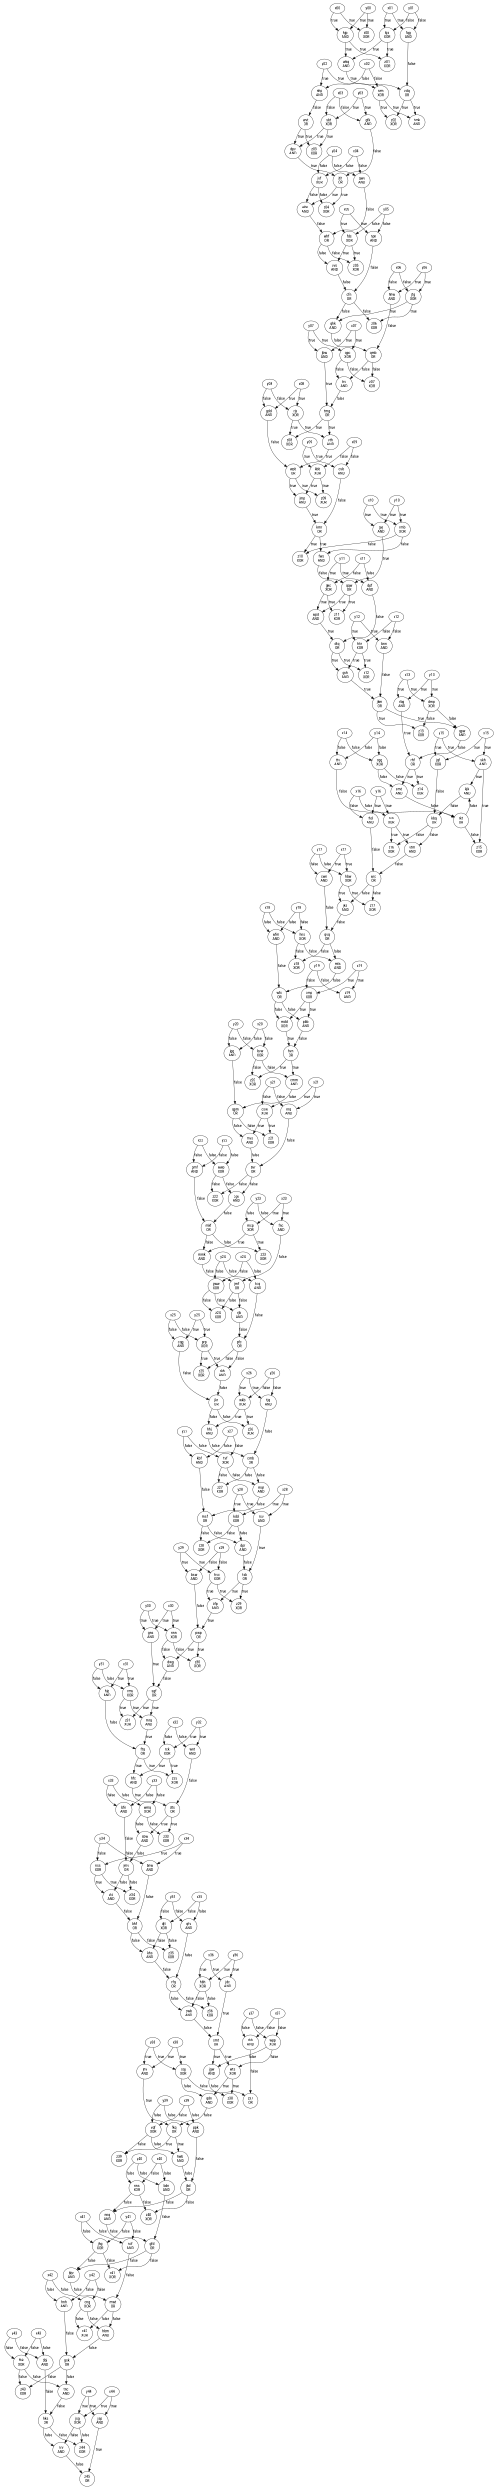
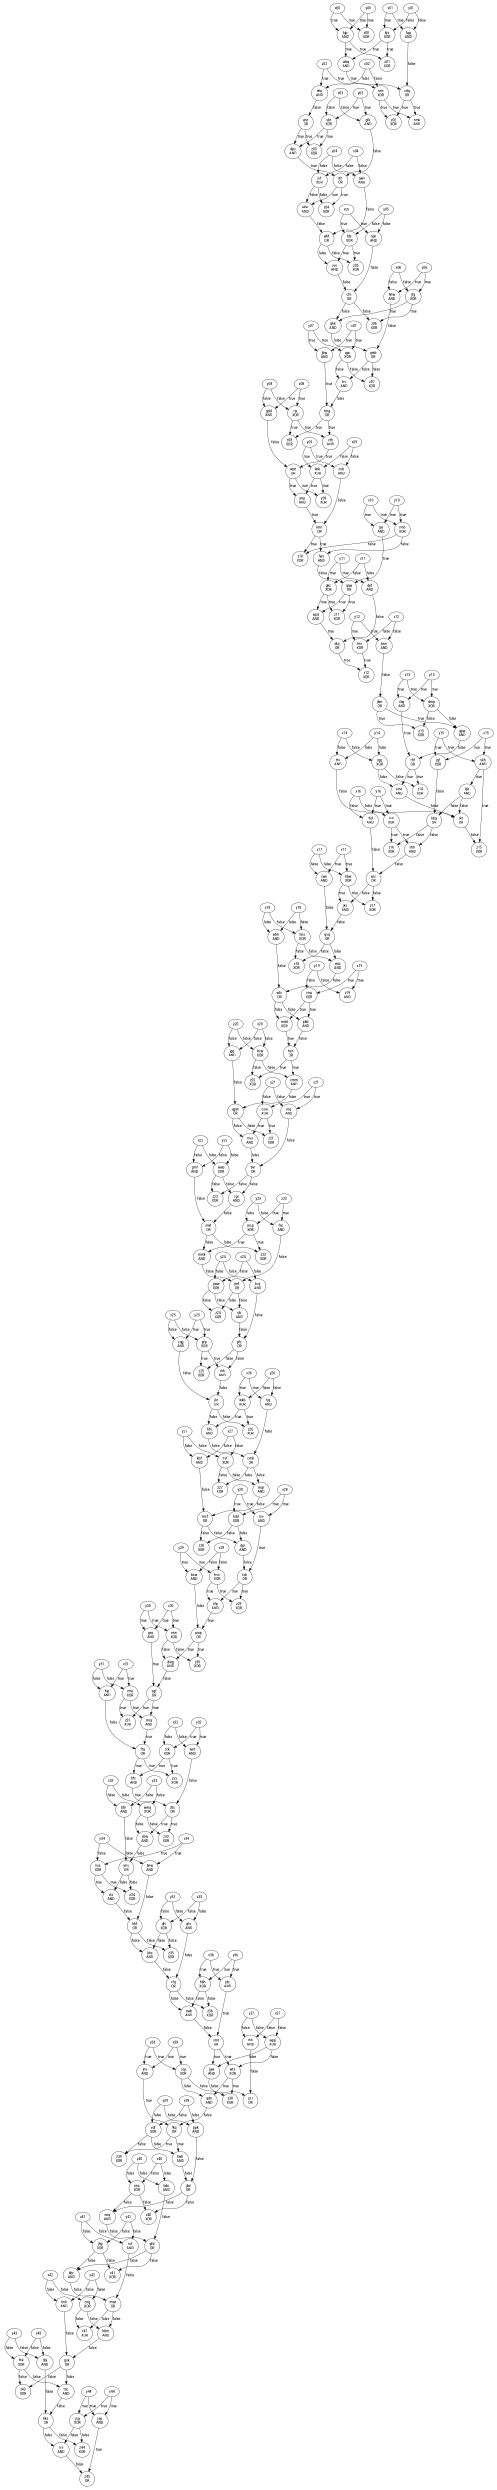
node "gvh AND": removed
edge "rkt OR" -> "kjk AND": reversed
